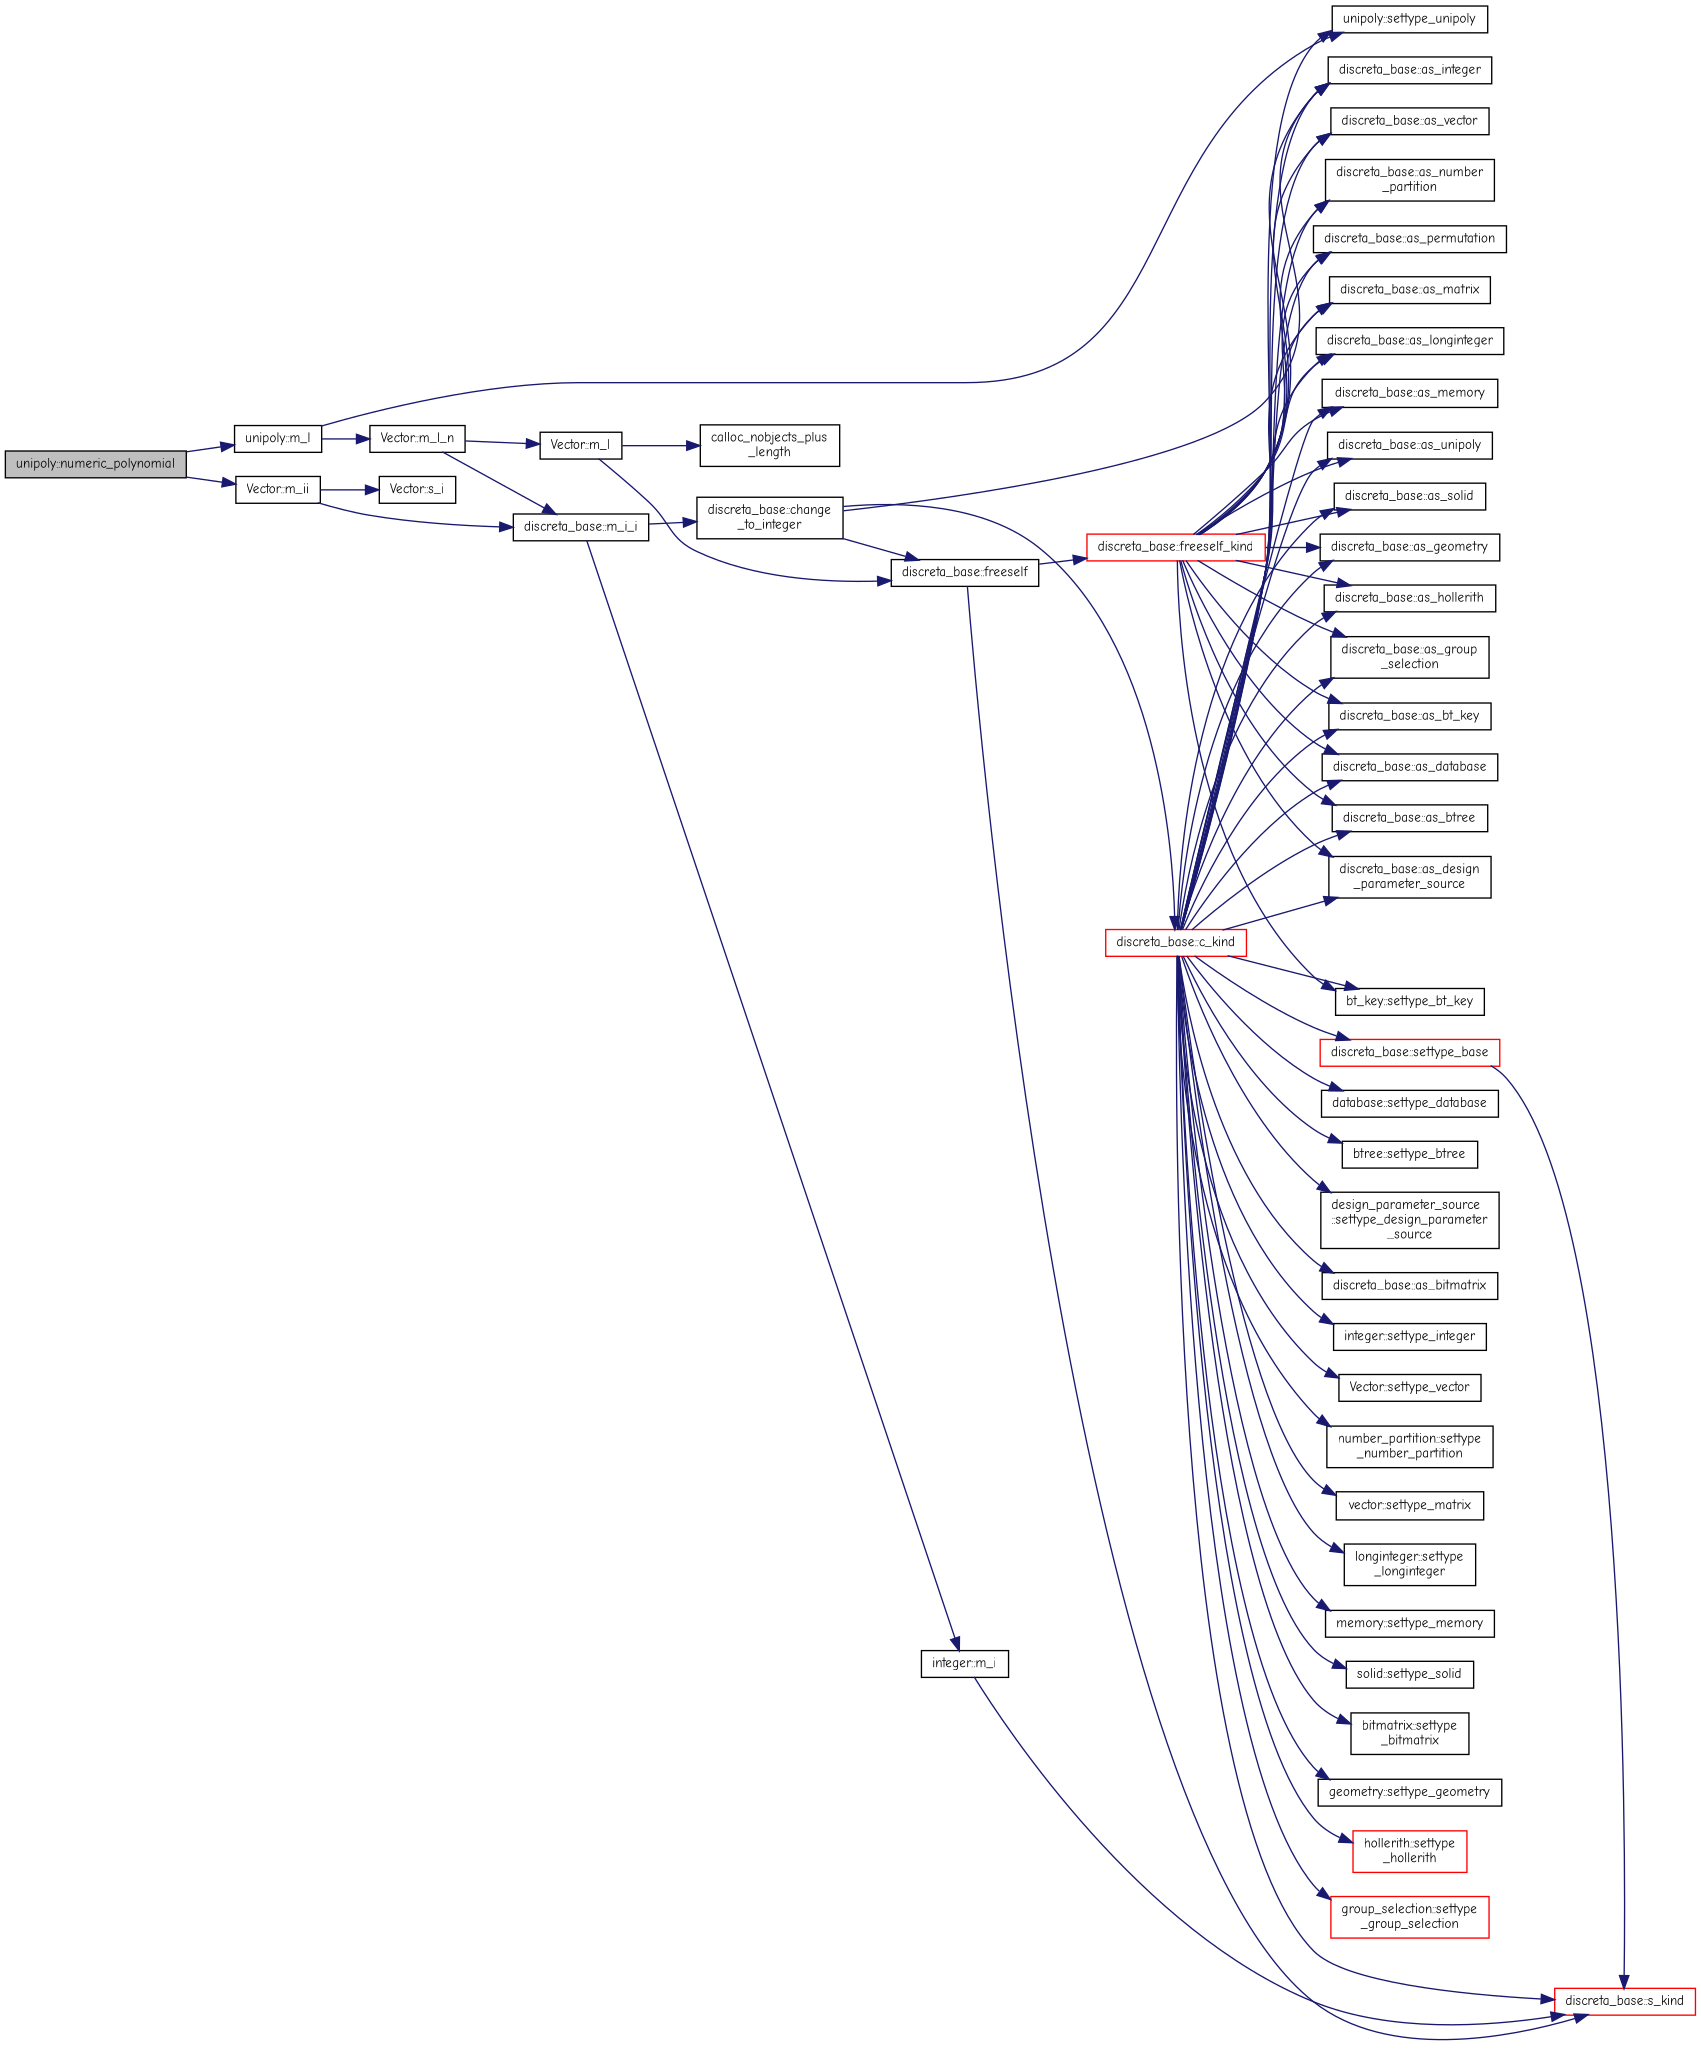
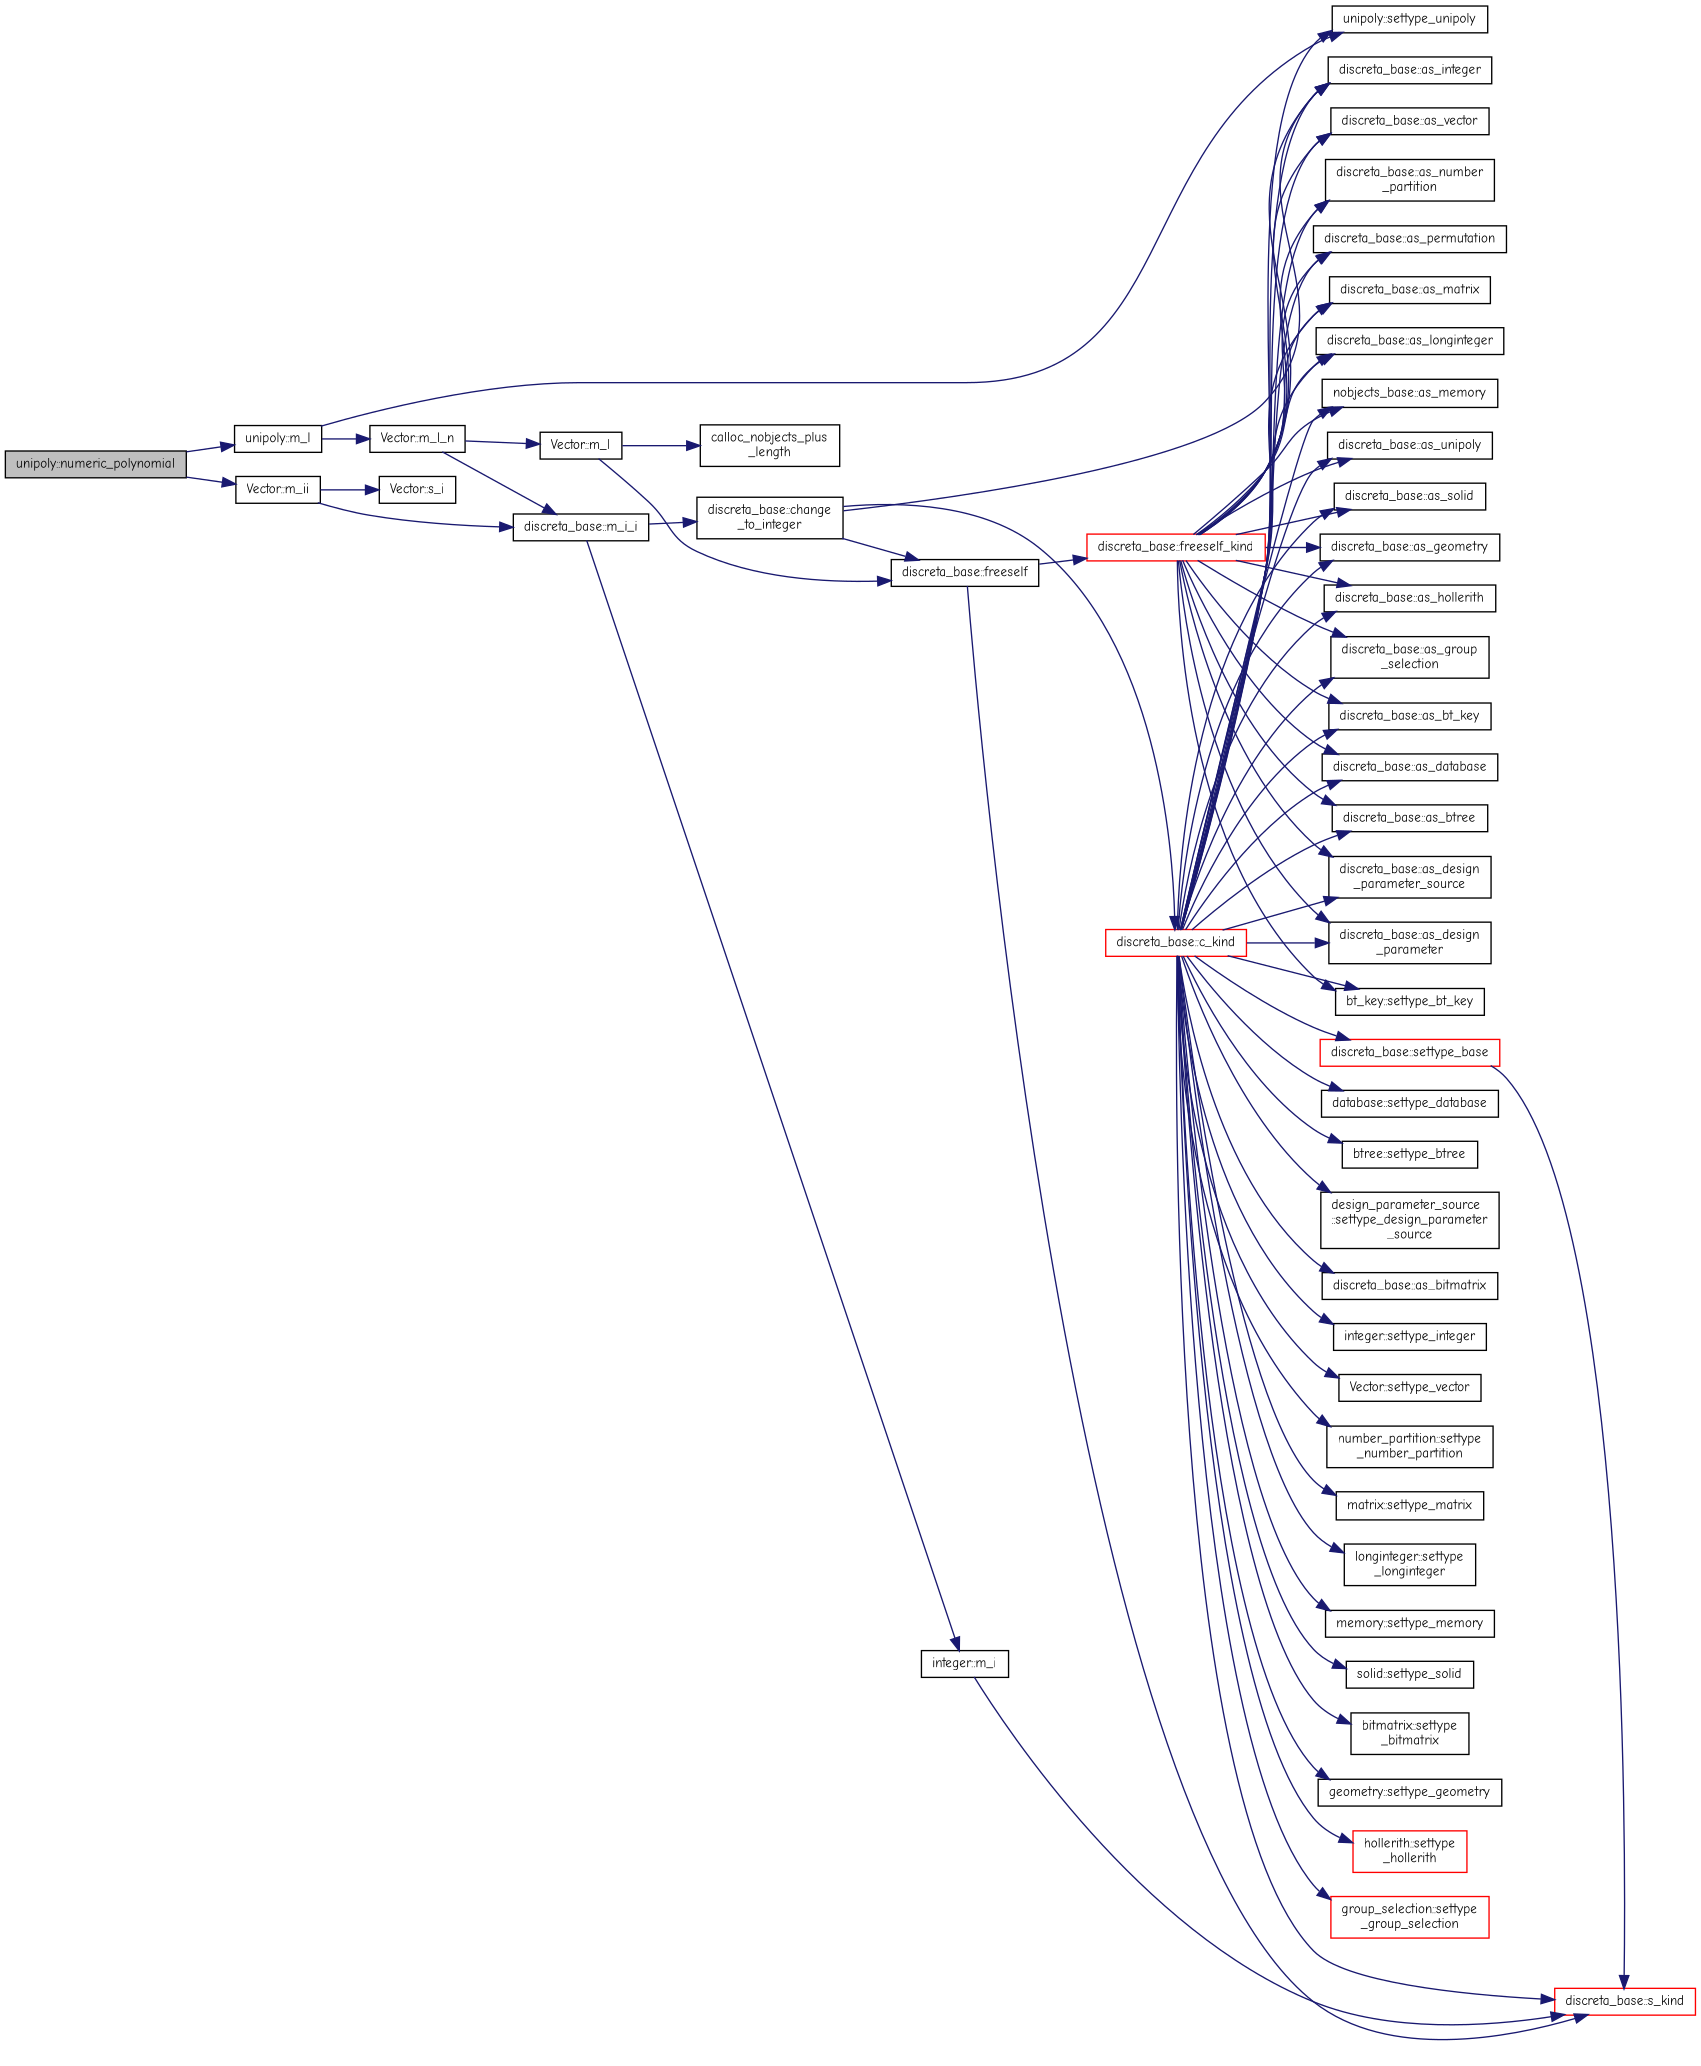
node "discreta_base::as_memory": label "discreta_base::as_memory" -> "nobjects_base::as_memory"
node "discreta_base::as_design _parameter": added
node "vector::settype_matrix": label "vector::settype_matrix" -> "matrix::settype_matrix"
